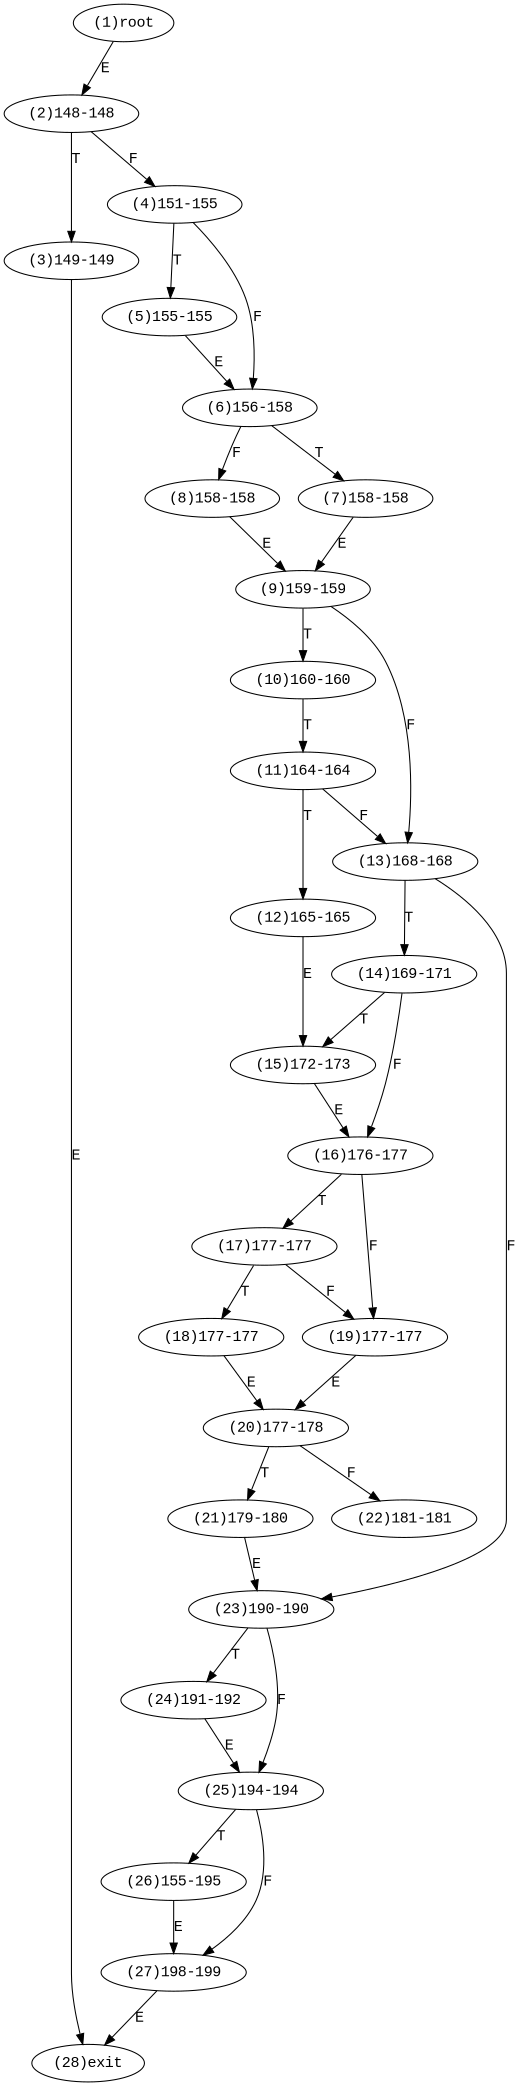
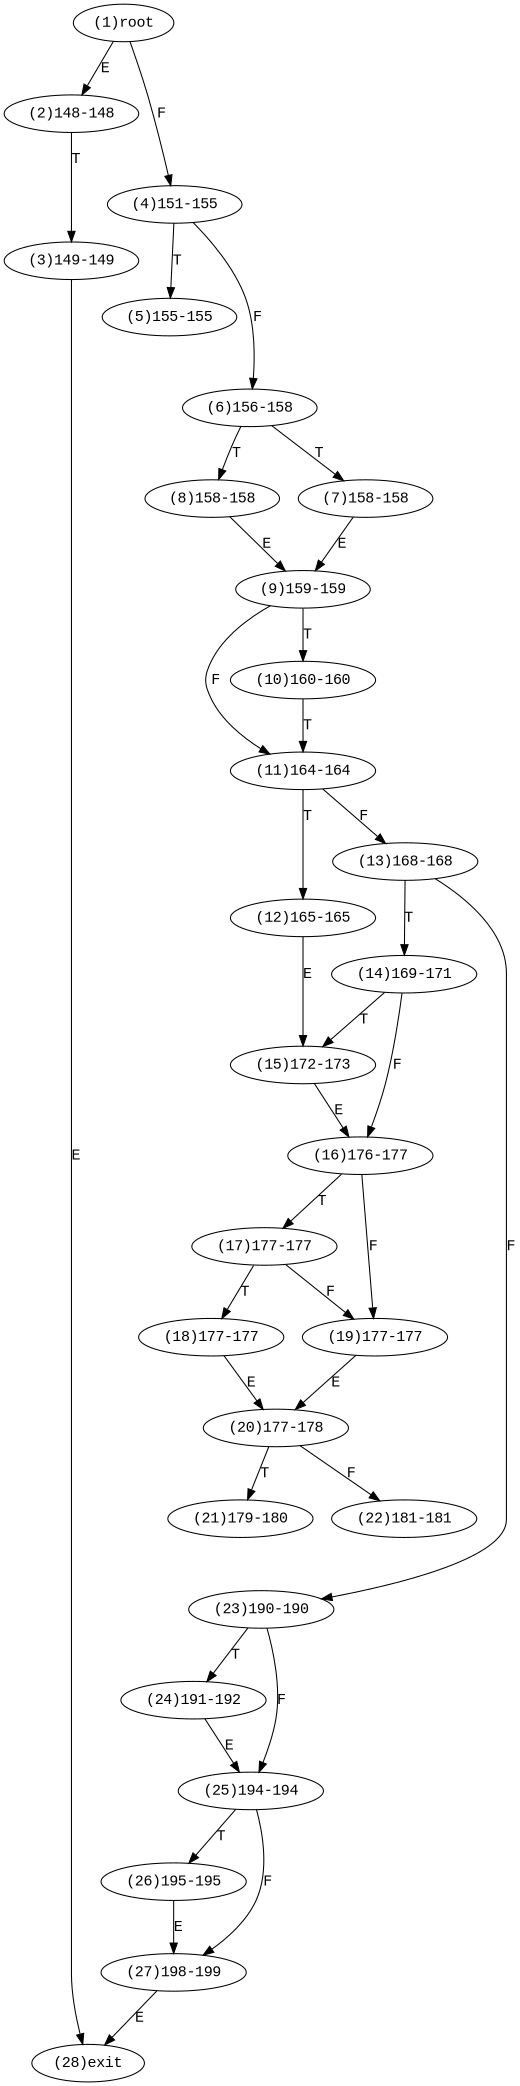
edge "(2)148-148" -> "(4)151-155": now "(1)root" -> "(4)151-155"
edge "(5)155-155" -> "(6)156-158": removed, label "E"
edge "(6)156-158" -> "(8)158-158": label "F" -> "T"
edge "(9)159-159" -> "(13)168-168": now "(9)159-159" -> "(11)164-164"
edge "(21)179-180" -> "(23)190-190": removed, label "E"
node "(26)155-195": label "(26)155-195" -> "(26)195-195"
